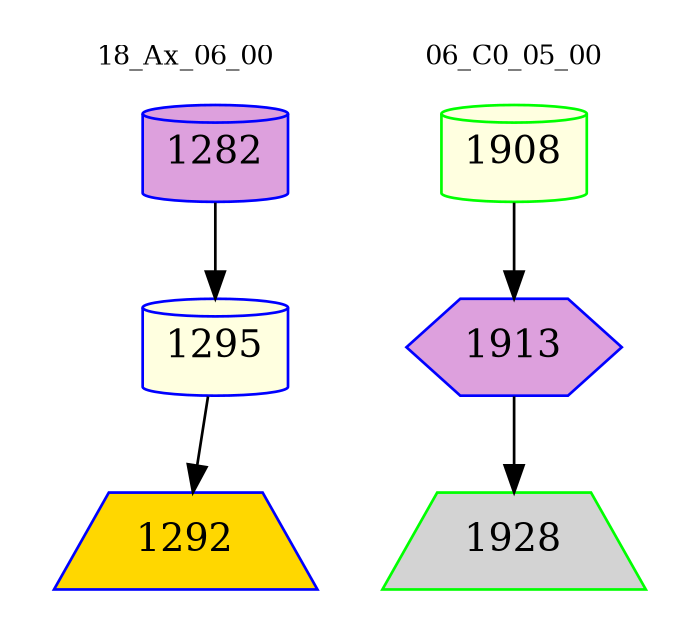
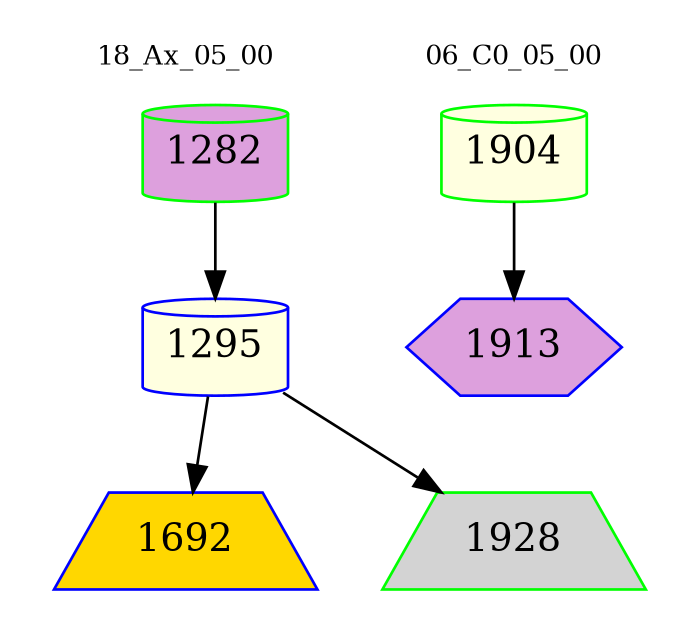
cluster "18_Ax_06_00": label "18_Ax_06_00" -> "18_Ax_05_00"
node "1282": color blue -> green
node "1908": label "1908" -> "1904"
edge "1913" -> "1928": now "1295" -> "1928"
node "1292": label "1292" -> "1692"
